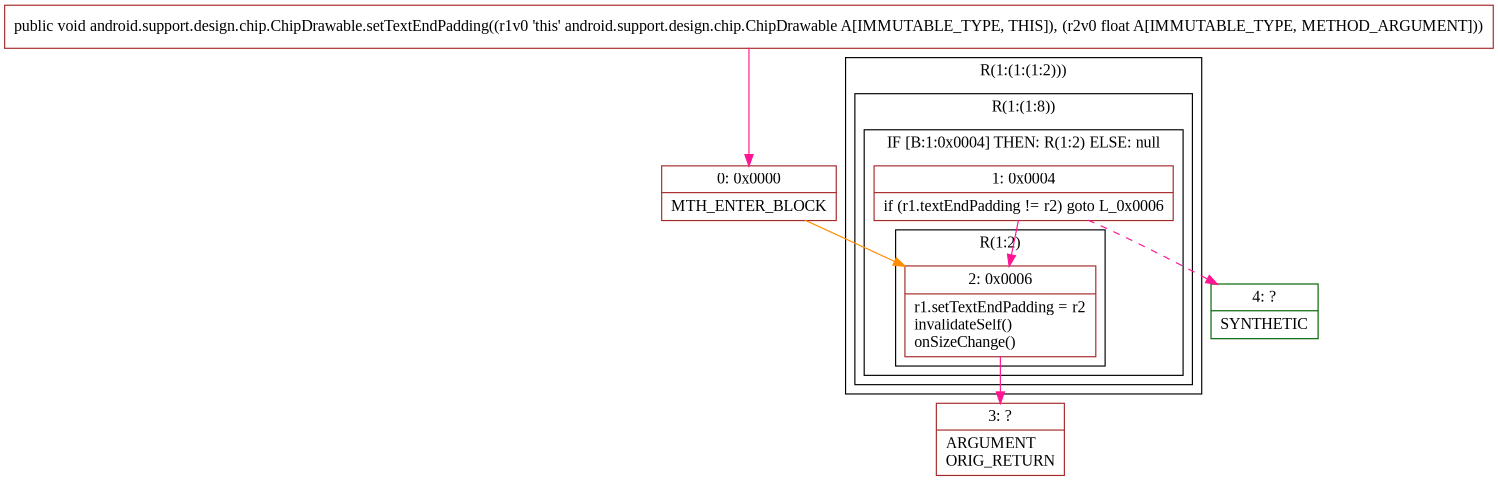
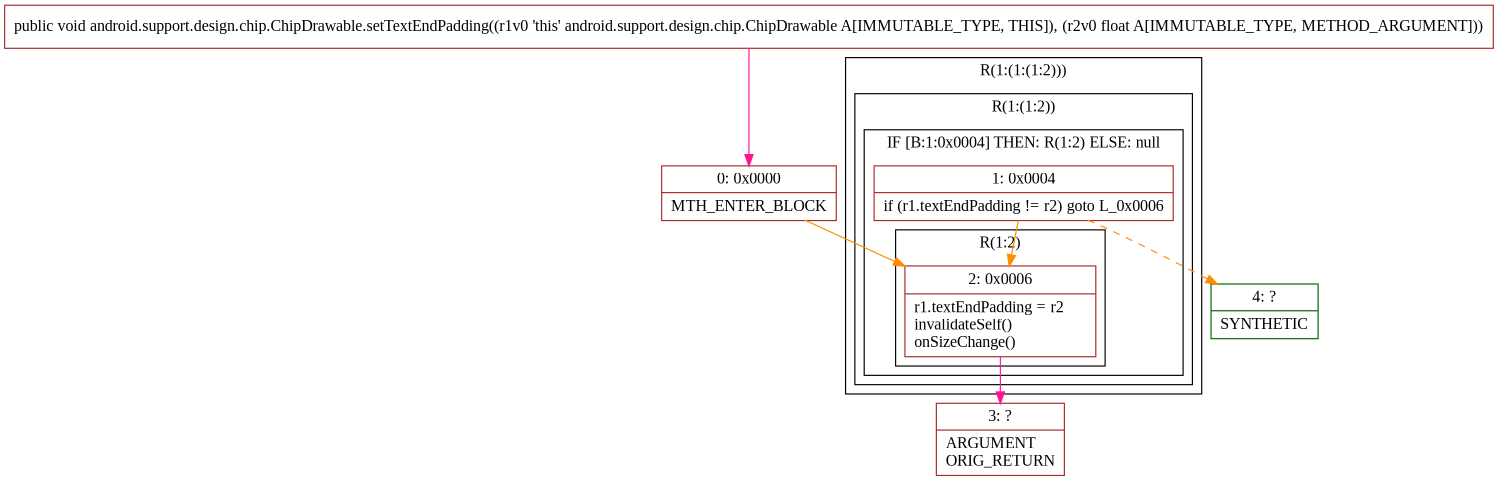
cluster "R(1:(1:8))": label "R(1:(1:8))" -> "R(1:(1:2))"
edge "1: 0x0004" -> "2: 0x0006": color deeppink -> darkorange
edge "1: 0x0004" -> "4: ?": color deeppink -> darkorange
node "2: 0x0006": text "r1.setTextEndPadding = r2" -> "r1.textEndPadding = r2"
